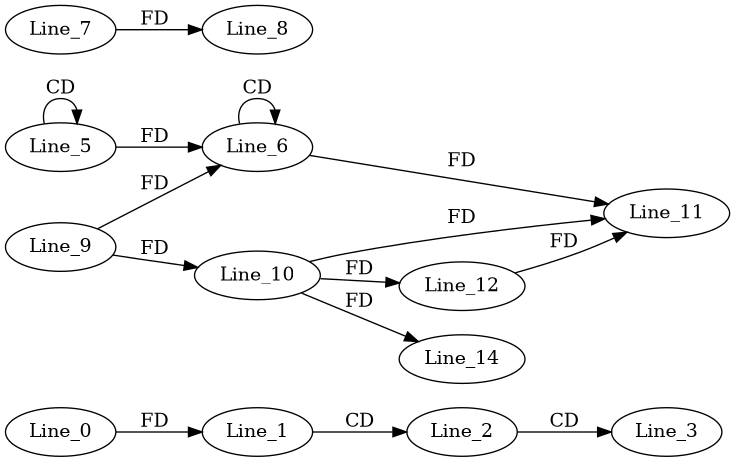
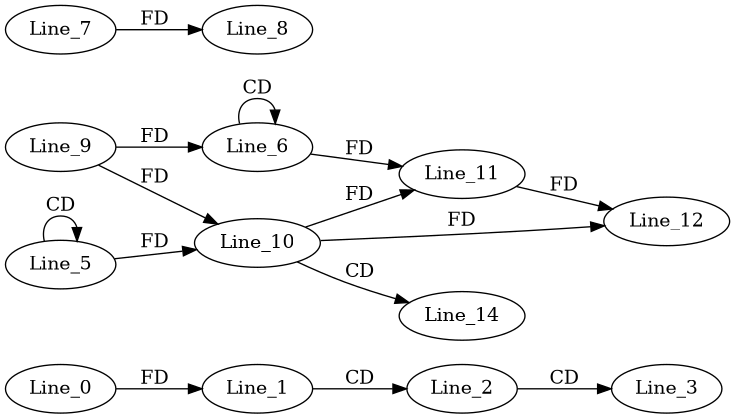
edge "Line_5" -> "Line_6": now "Line_5" -> "Line_10"
edge "Line_12" -> "Line_11": reversed
edge "Line_10" -> "Line_14": label "FD" -> "CD"
